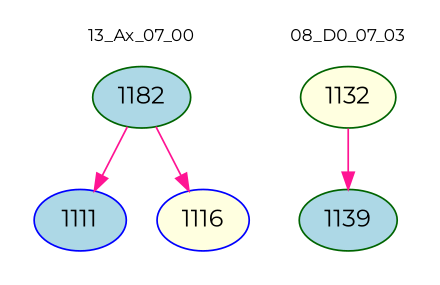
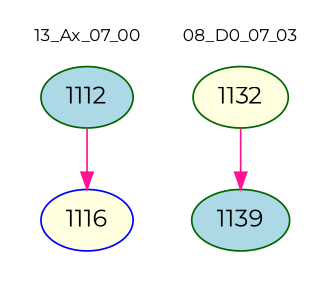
node "1182": label "1182" -> "1112"
node "1111": removed
